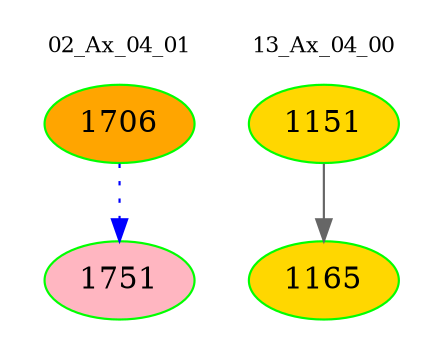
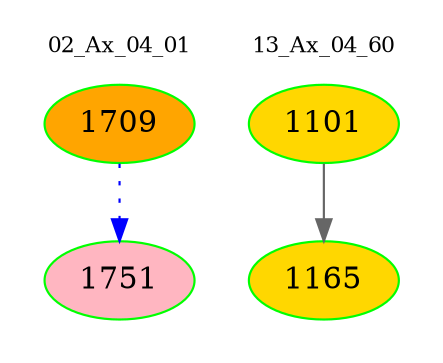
cluster "13_Ax_04_00": label "13_Ax_04_00" -> "13_Ax_04_60"
node "1706": label "1706" -> "1709"
node "1151": label "1151" -> "1101"
